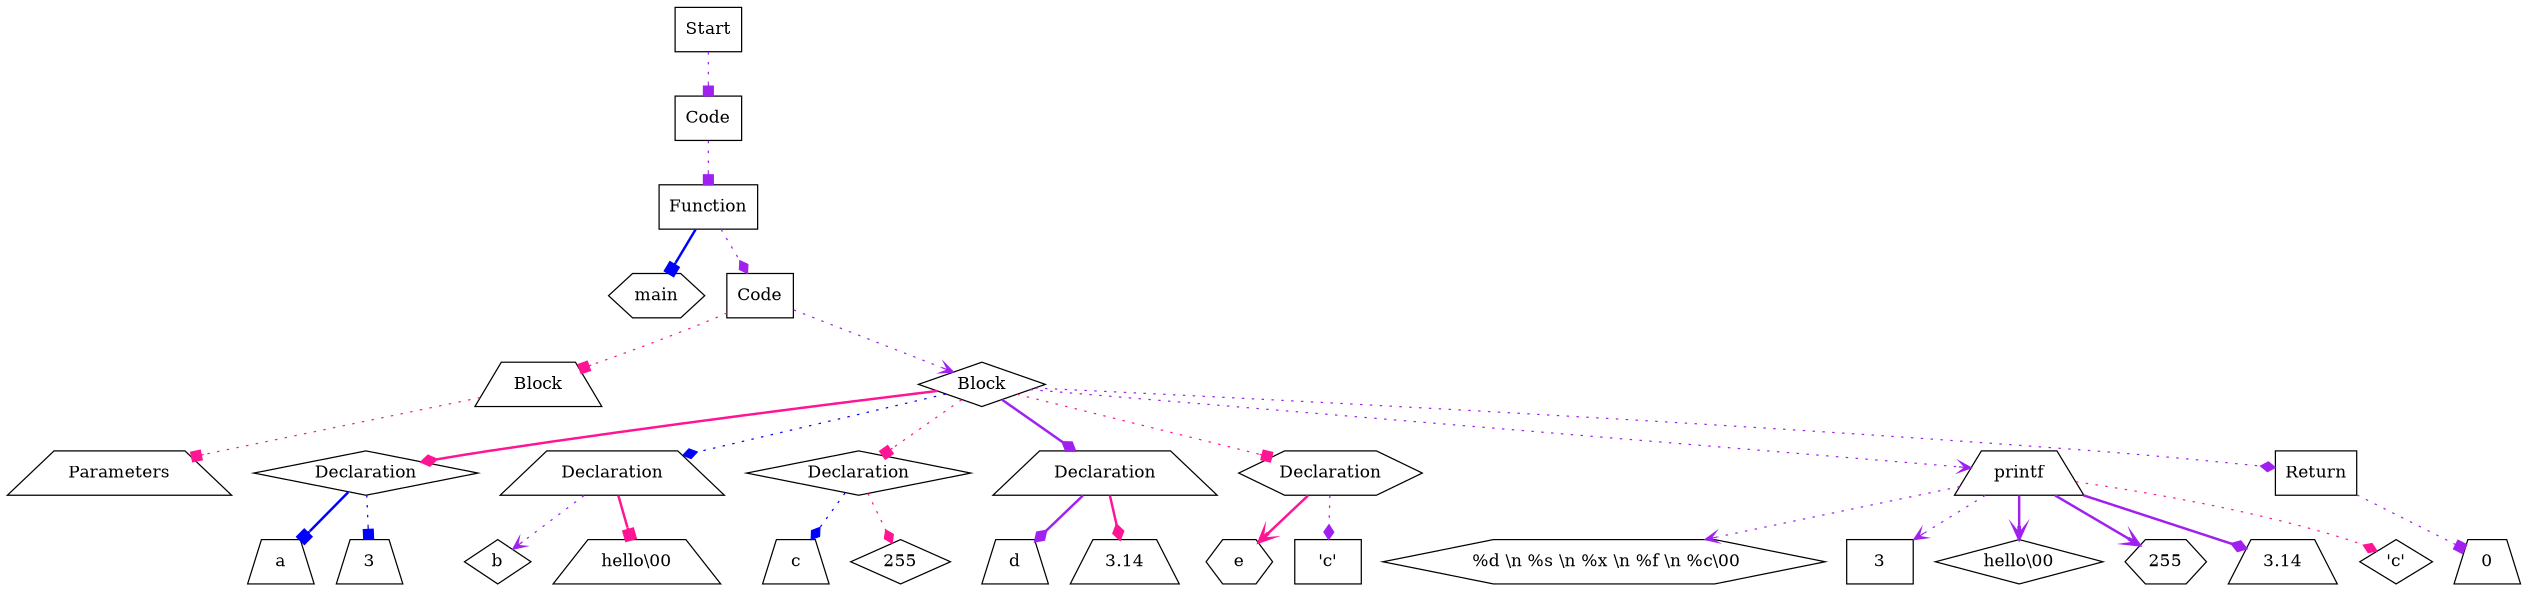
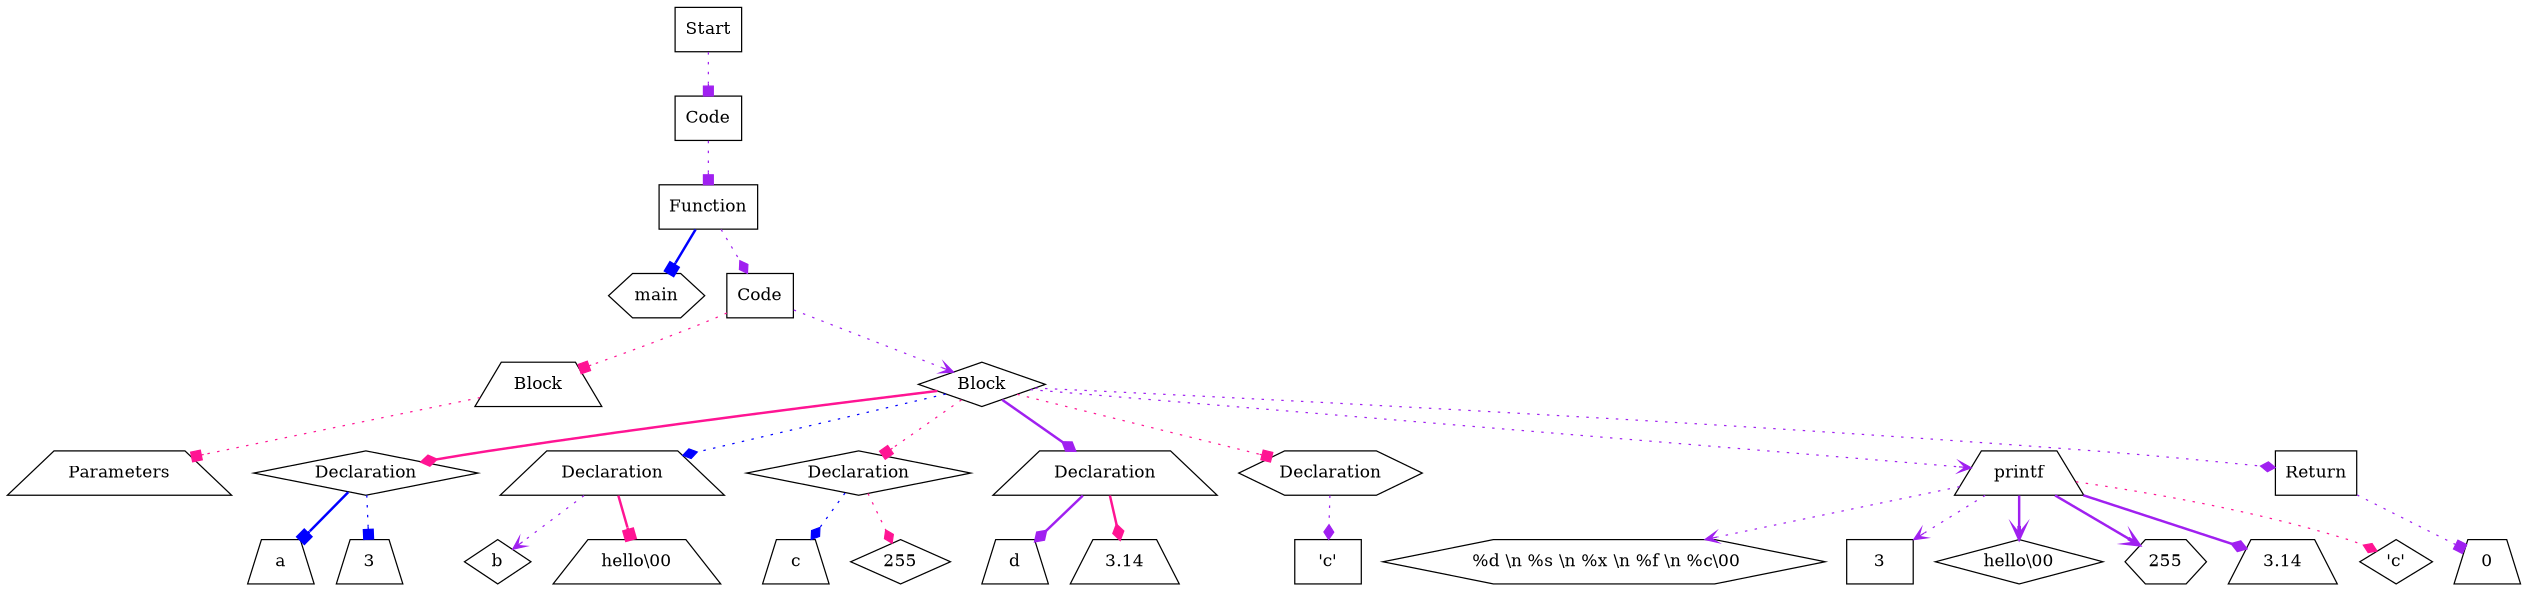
node "e": removed
